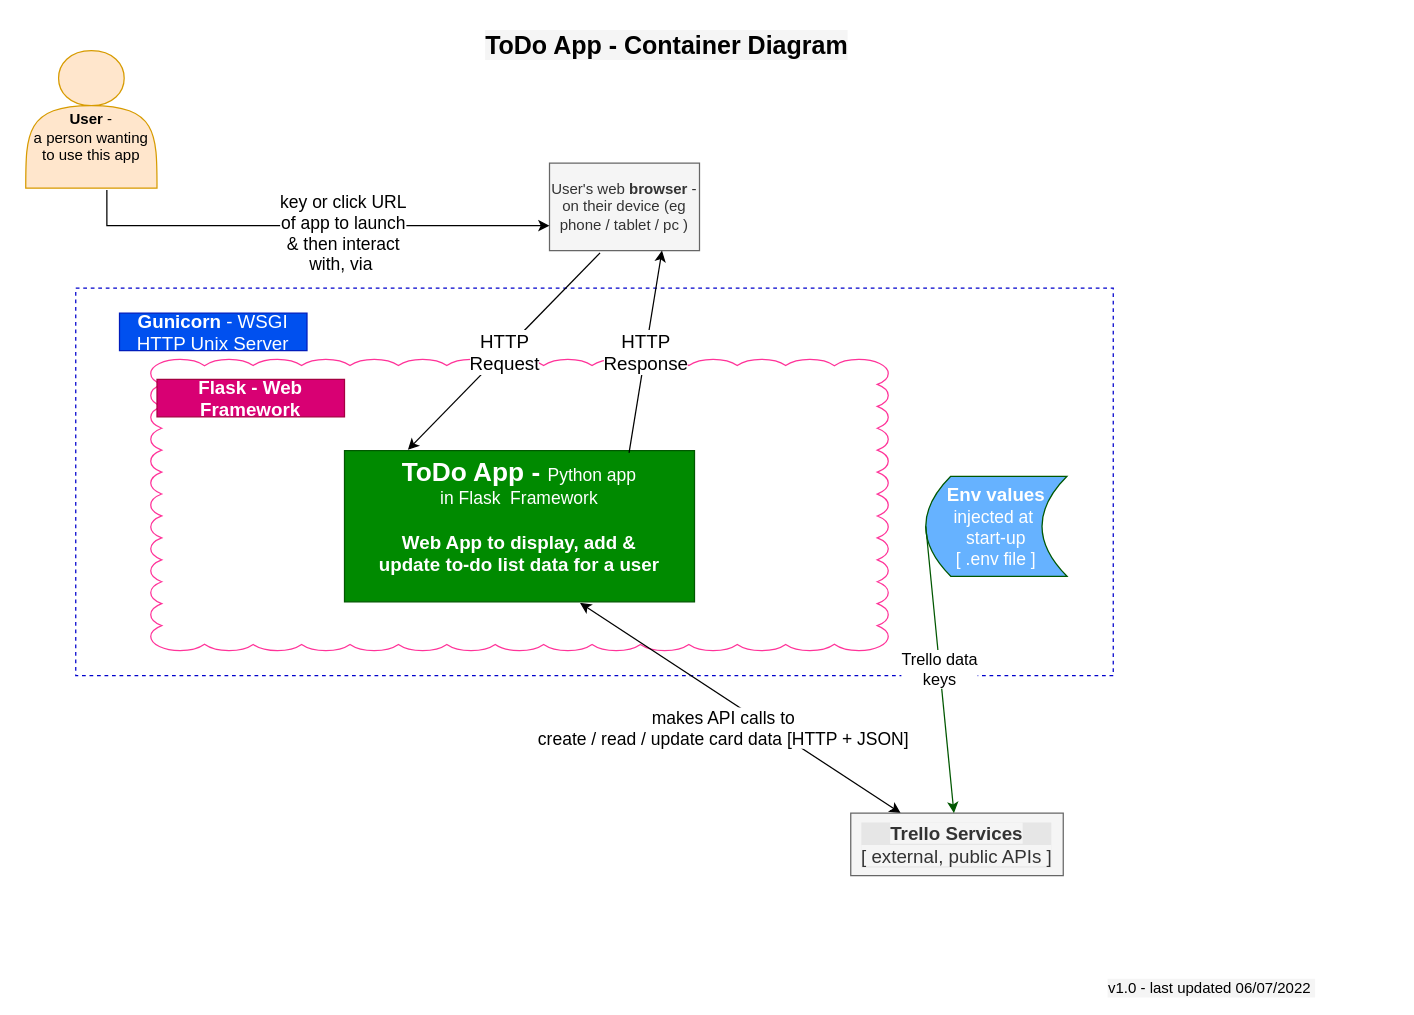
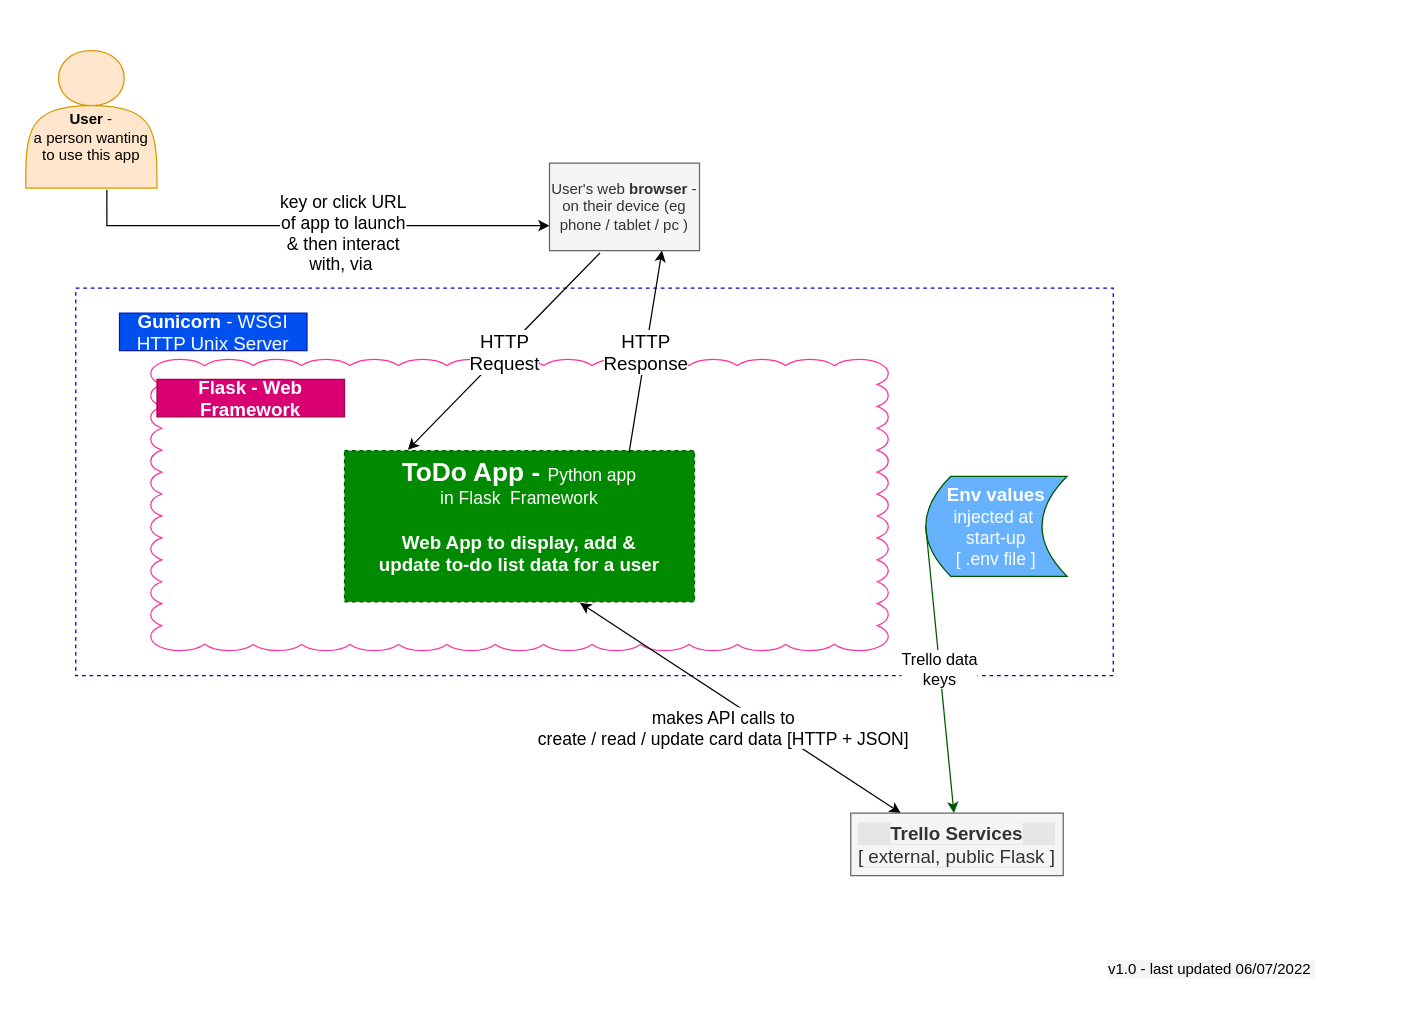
node "ToDo App - Container Diagram": removed
node "ToDo App - Python app in Flask Framework Web App to display, add & update to-do list data for a user": style solid -> dashed
node "Trello Services [ external, public APIs ]": label "Trello Services [ external, public APIs ]" -> "Trello Services [ external, public Flask ]"
node "v1.0 - last updated 06/07/2022": moved (1212, 988) -> (1212, 969)
